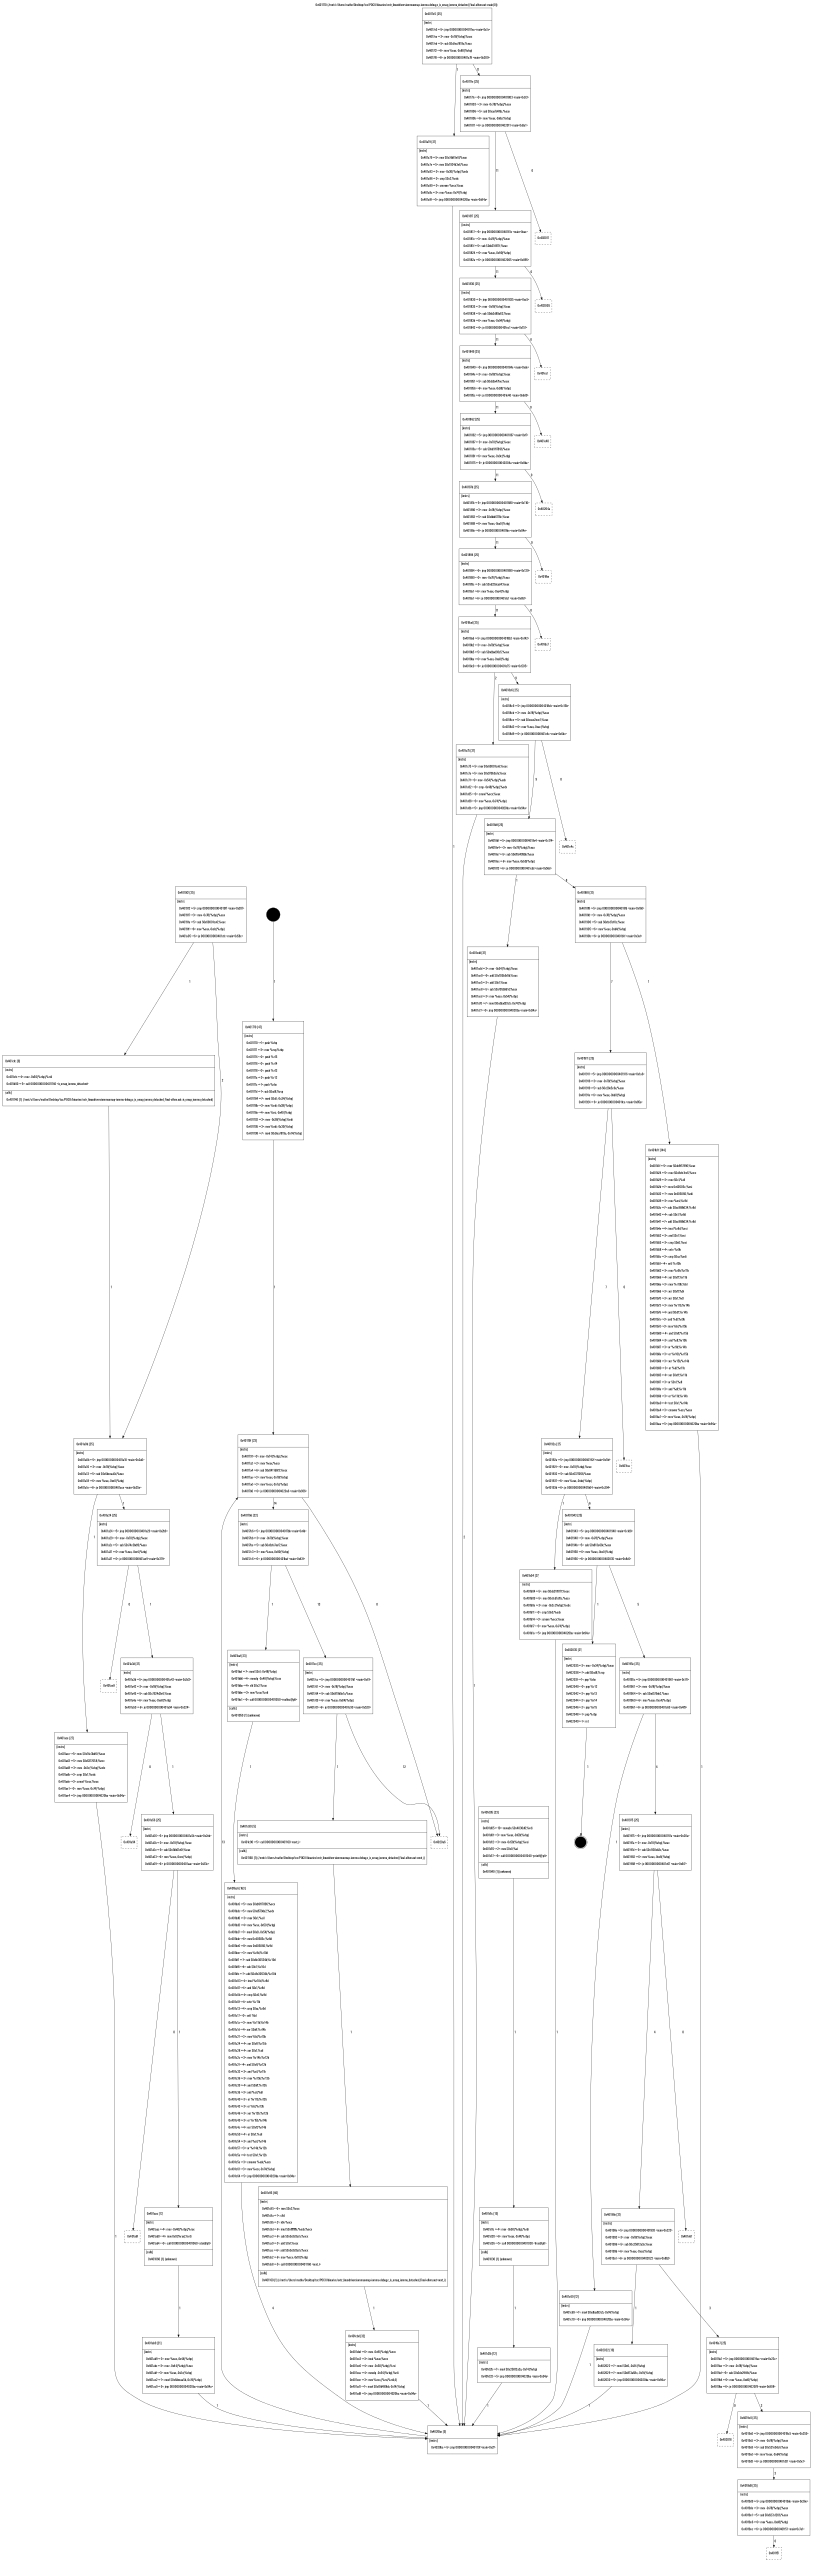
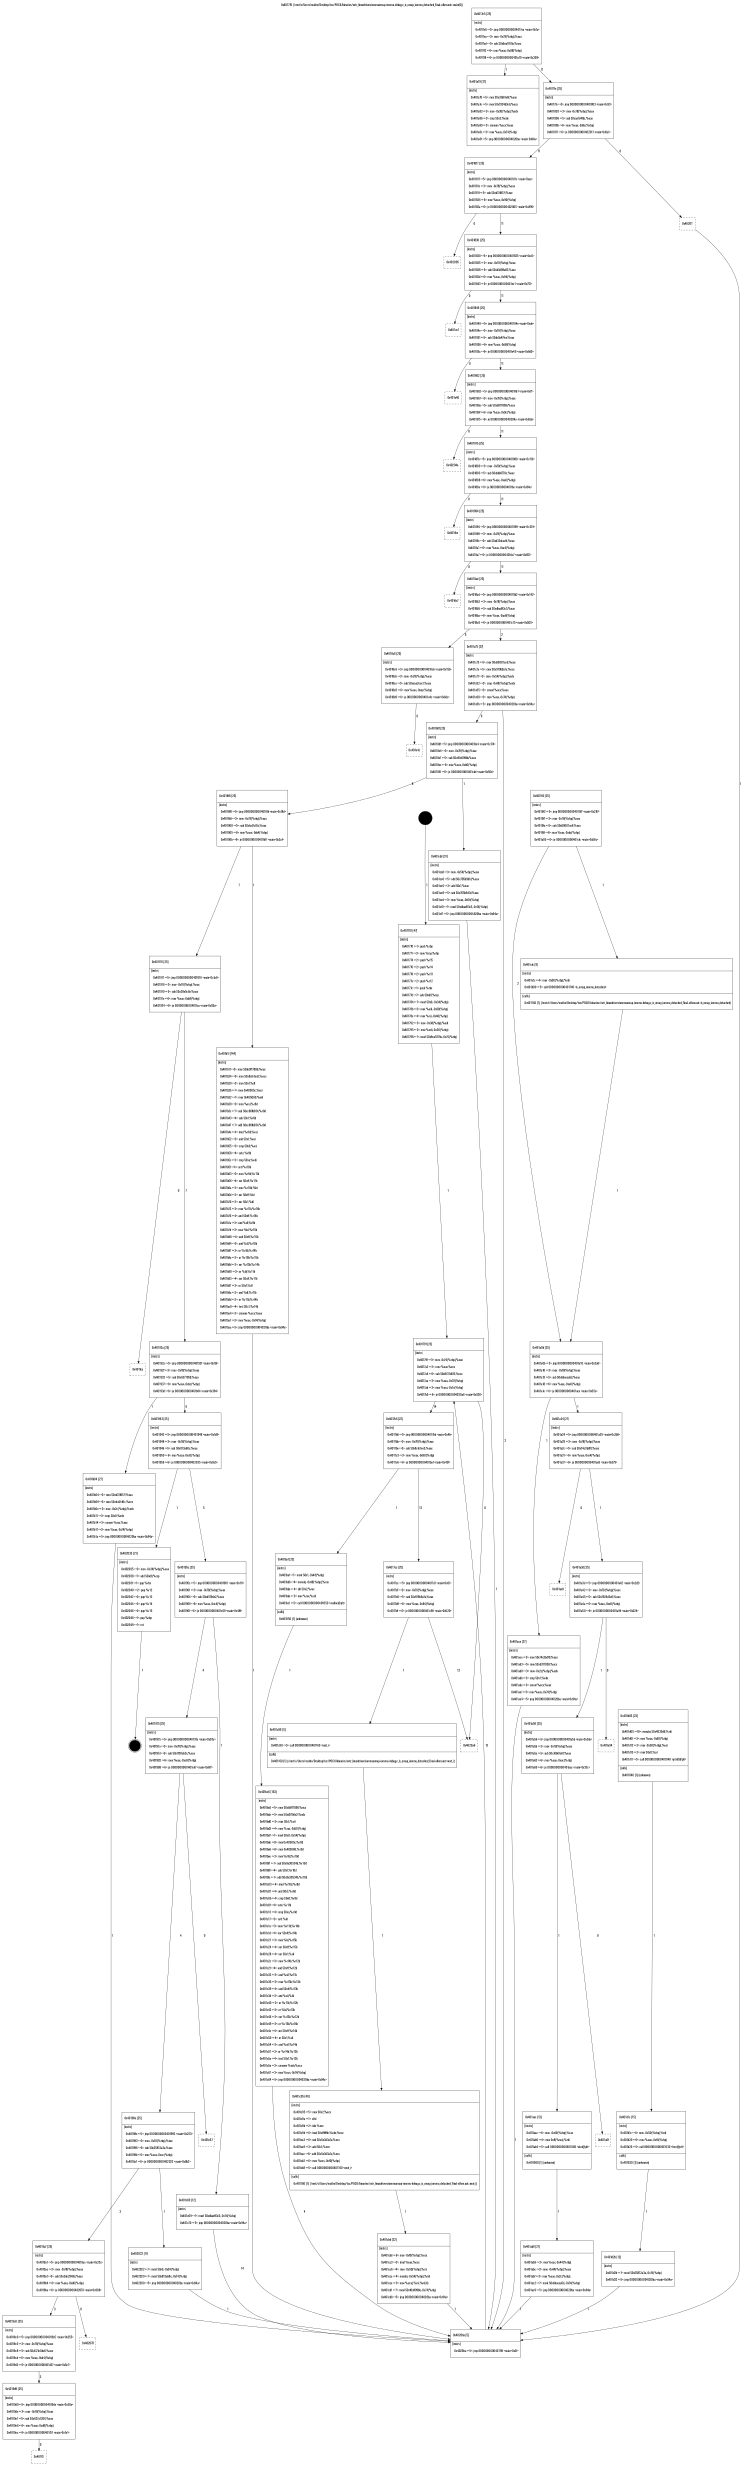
edge "0x4018c6 [25]" -> "0x4018df [25]": now "0x401c75 [27]" -> "0x4018df [25]"
edge "0x401a79 [27]" -> "0x4020ba [5]": now "0x402011" -> "0x4020ba [5]"
edge "0x401c69 [12]" -> "0x4020ba [5]": label " 1" -> " 14"
